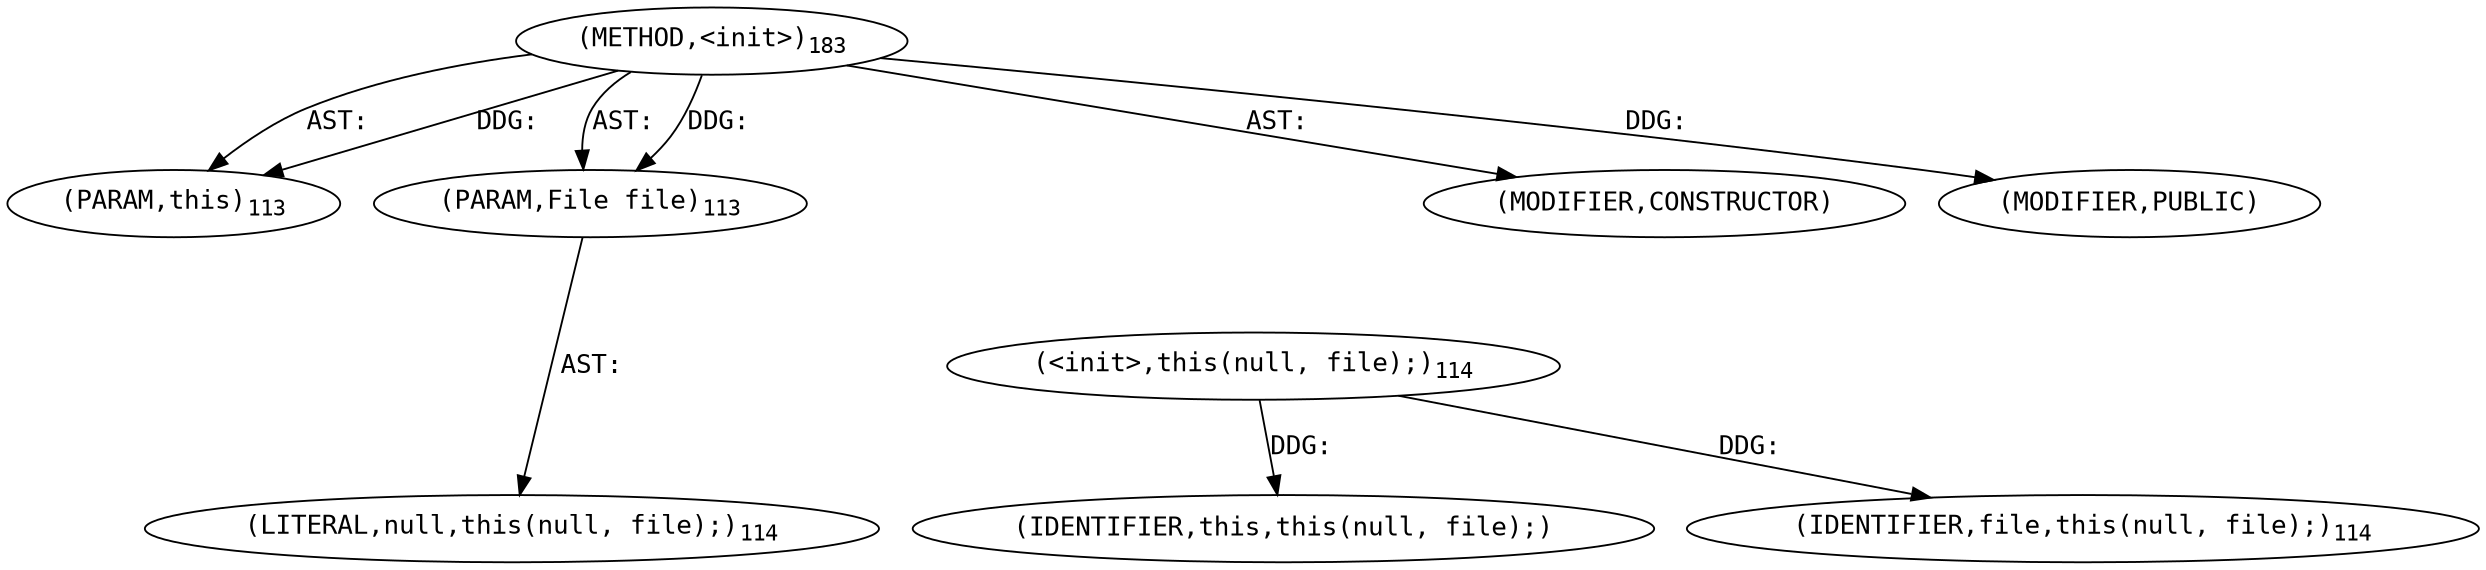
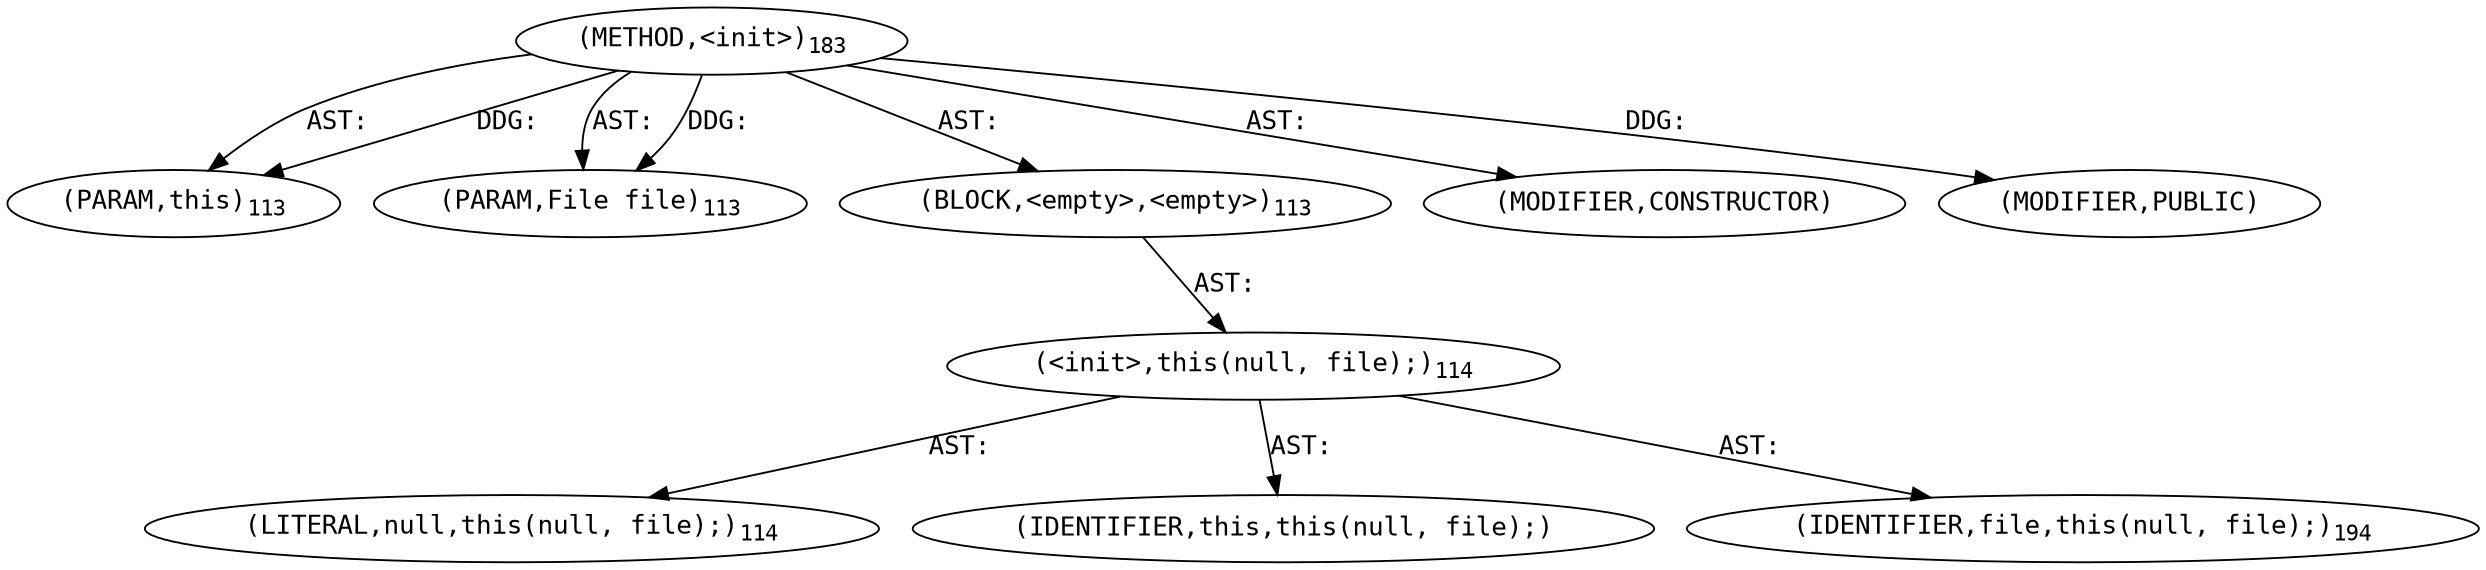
node "(BLOCK,<empty>,<empty>)": added
edge "(PARAM,File file)" -> "(LITERAL,null,this(null, file);)": now "(<init>,this(null, file);)" -> "(LITERAL,null,this(null, file);)"
edge "(<init>,this(null, file);)" -> "(IDENTIFIER,this,this(null, file);)": label "DDG: " -> "AST: "
edge "(<init>,this(null, file);)" -> "(IDENTIFIER,file,this(null, file);)": label "DDG: " -> "AST: "
node "(IDENTIFIER,file,this(null, file);)": text "114" -> "194"
